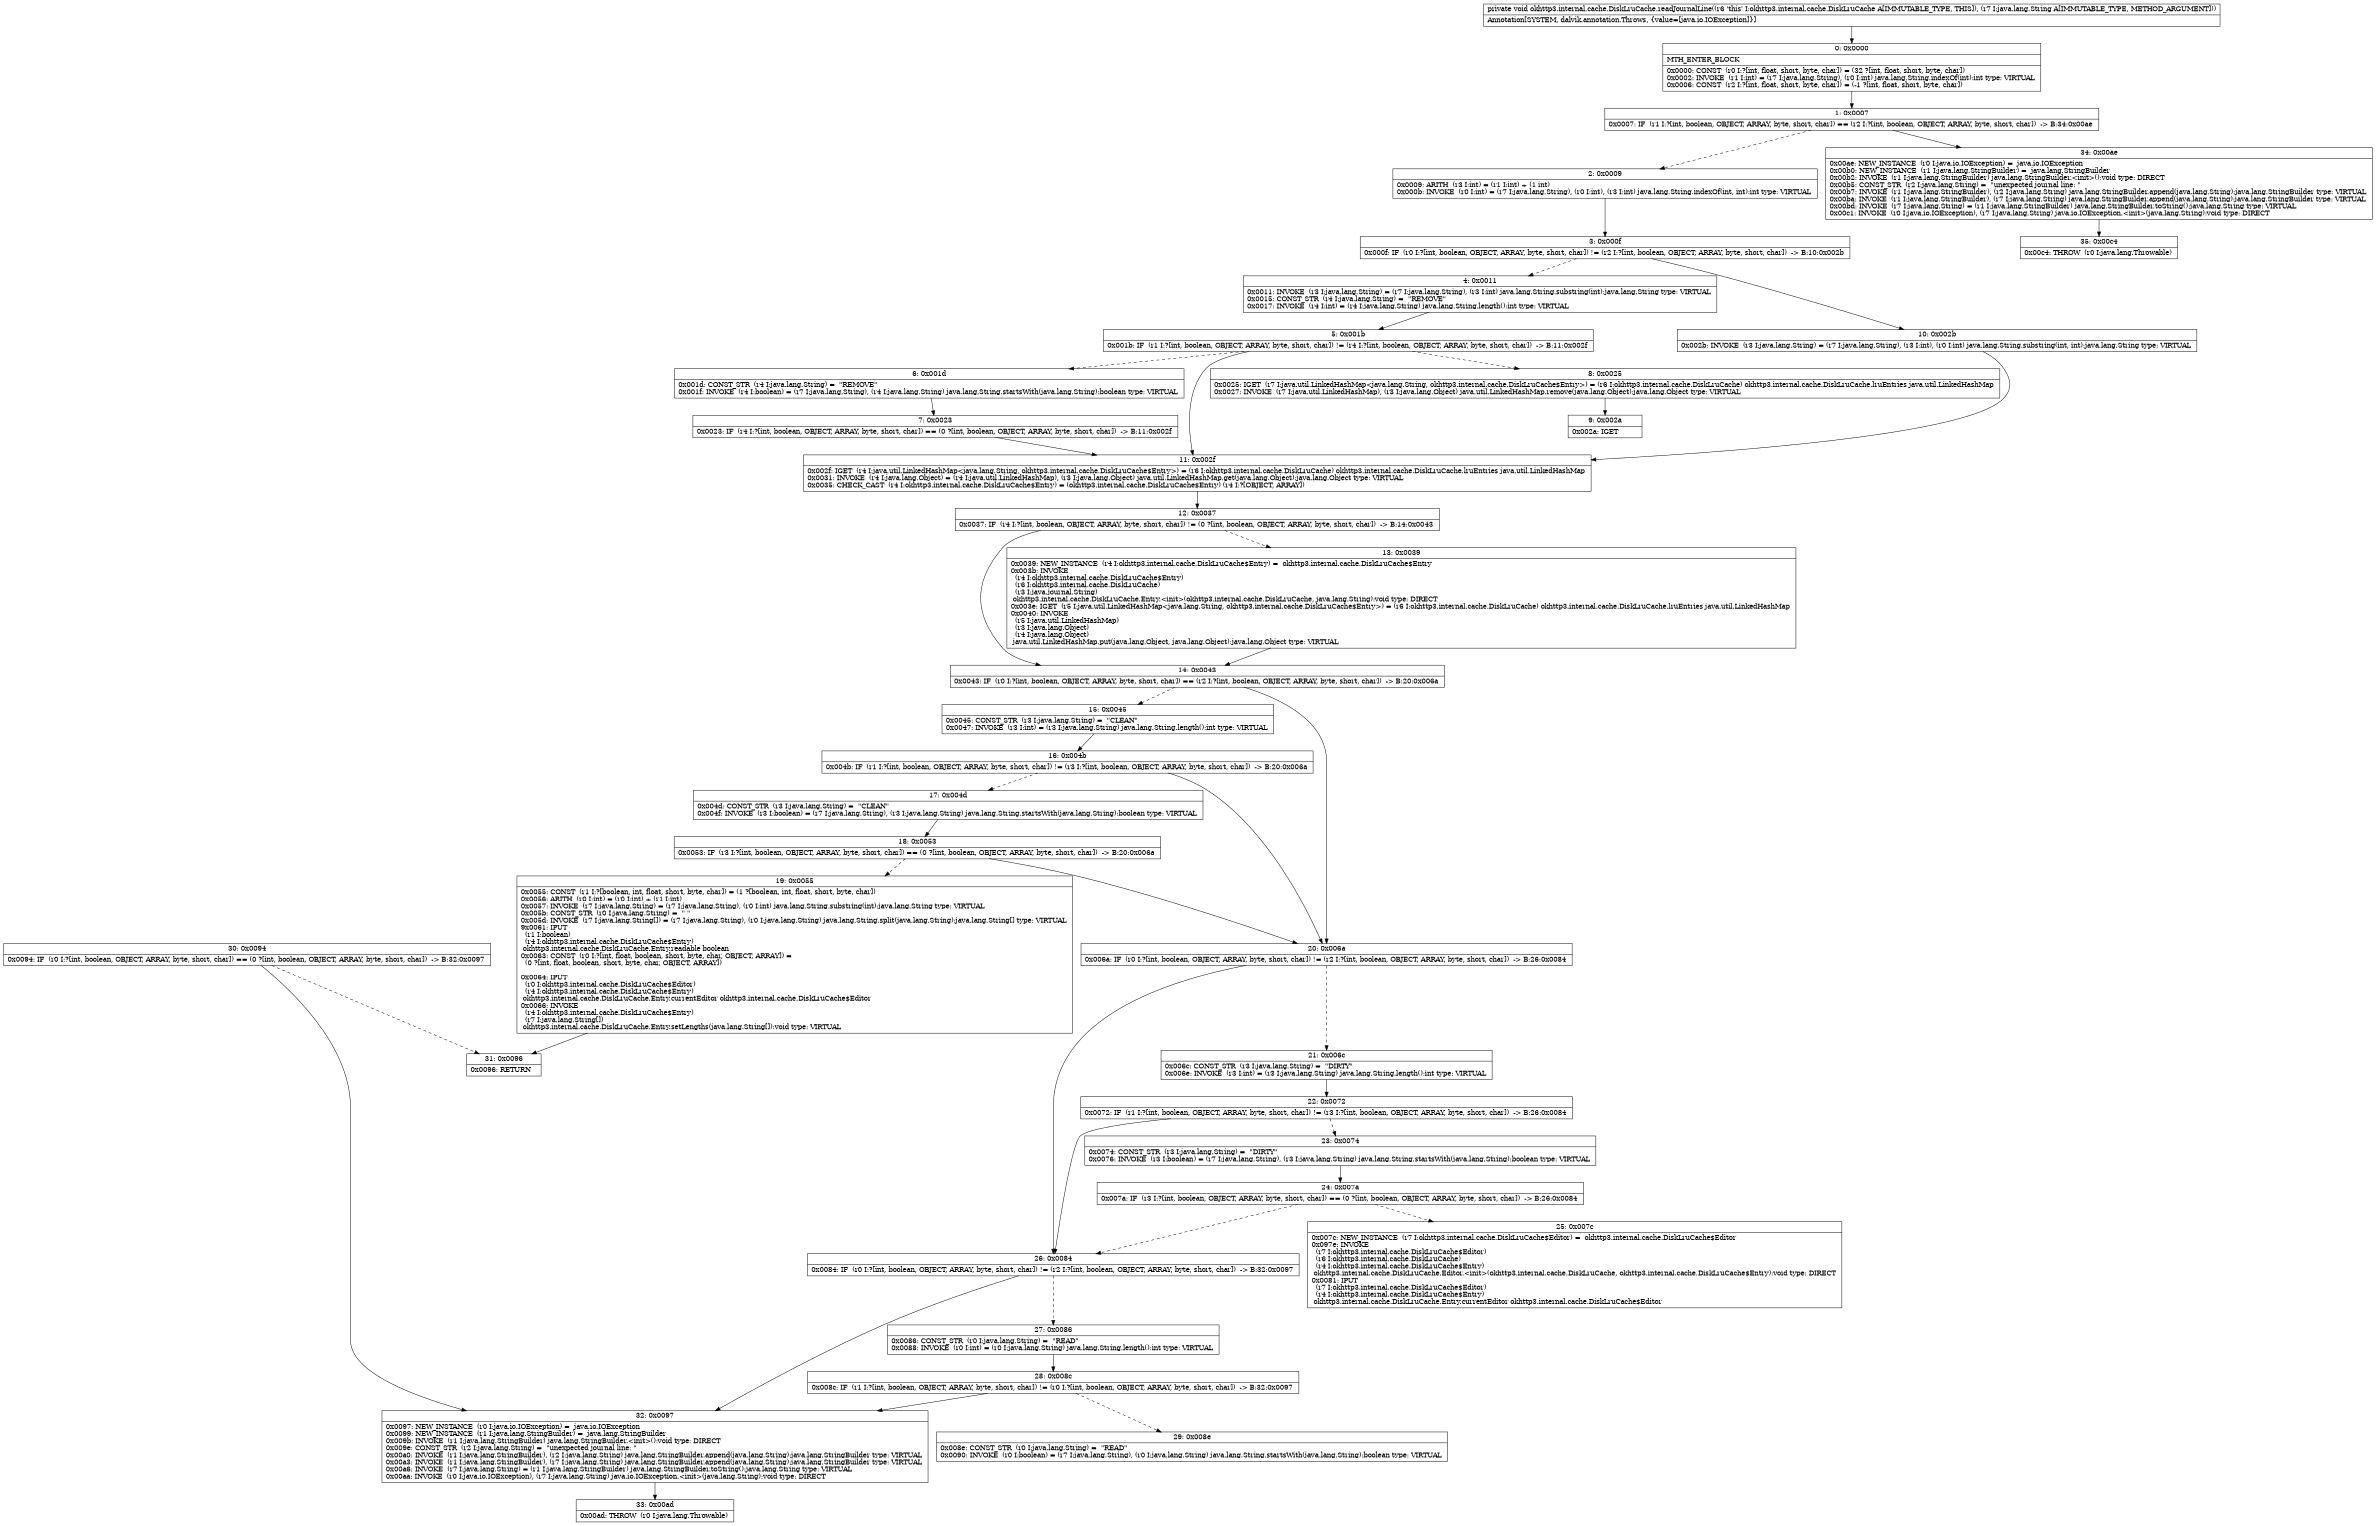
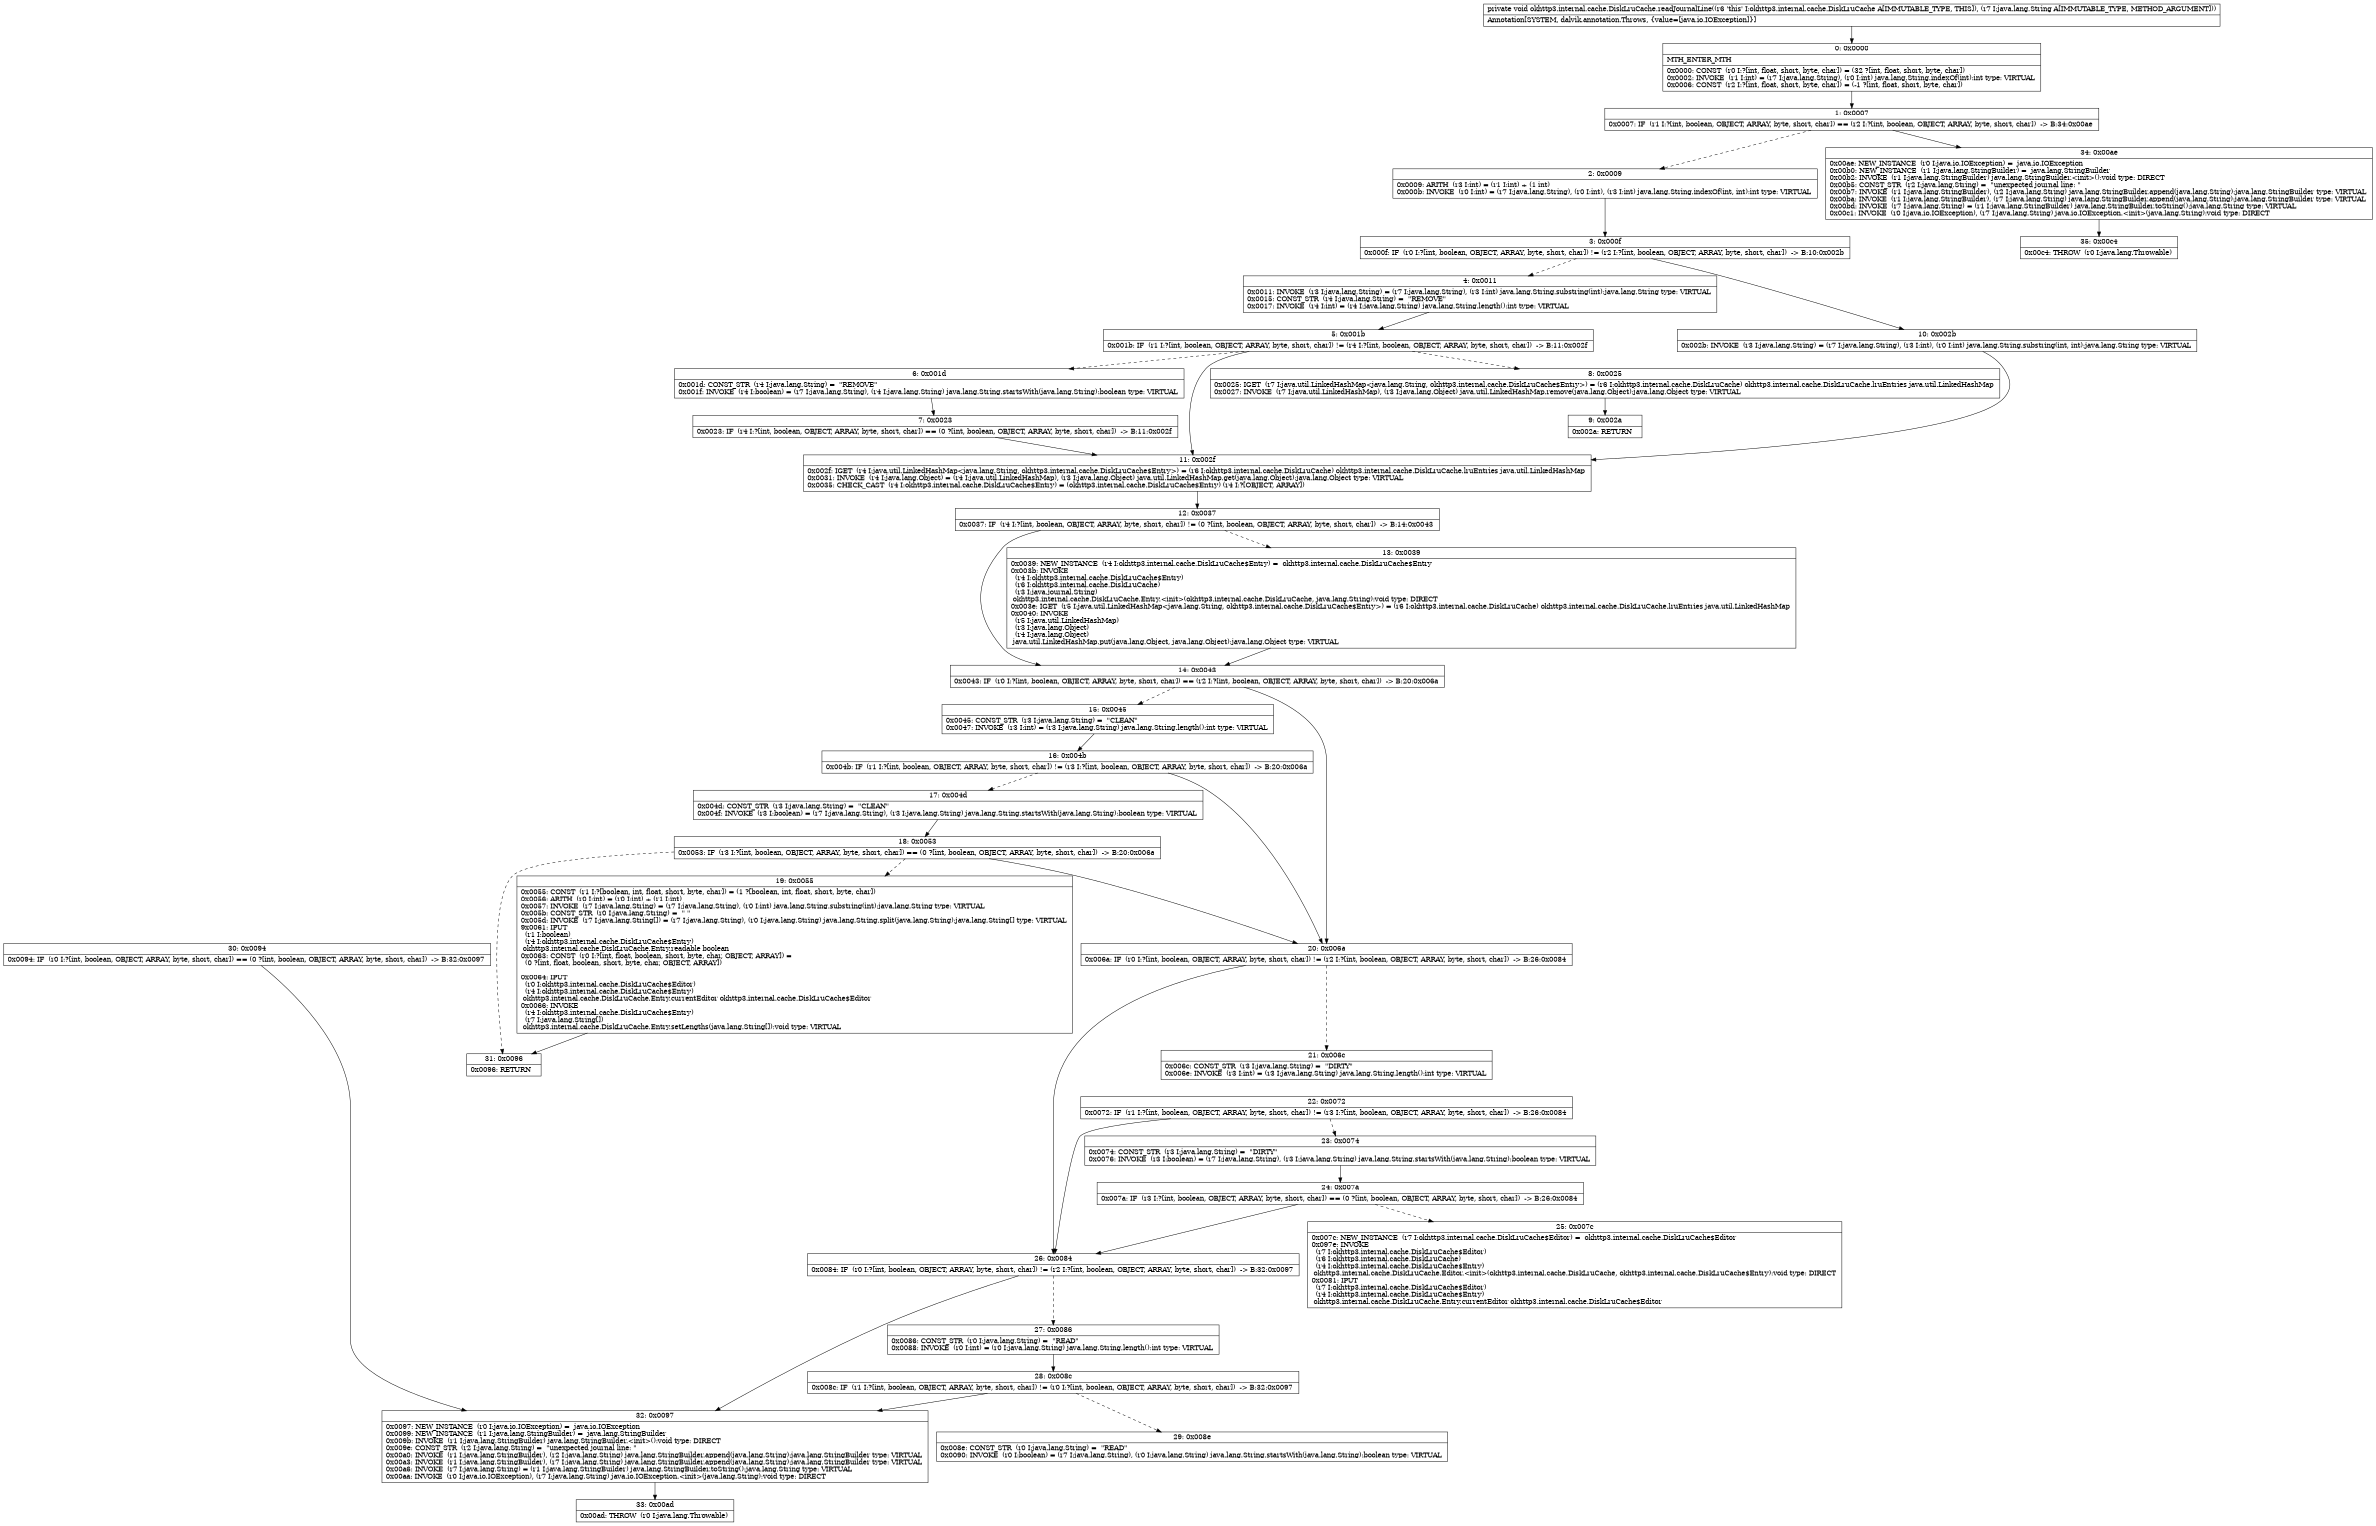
node "0: 0x0000": text "MTH_ENTER_BLOCK" -> "MTH_ENTER_MTH"
node "9: 0x002a": text "0x002a: IGET" -> "0x002a: RETURN"
edge "30: 0x0094" -> "31: 0x0096": now "18: 0x0053" -> "31: 0x0096"
edge "21: 0x006c" -> "22: 0x0072": removed
edge "24: 0x007a" -> "26: 0x0084": style dashed -> solid
